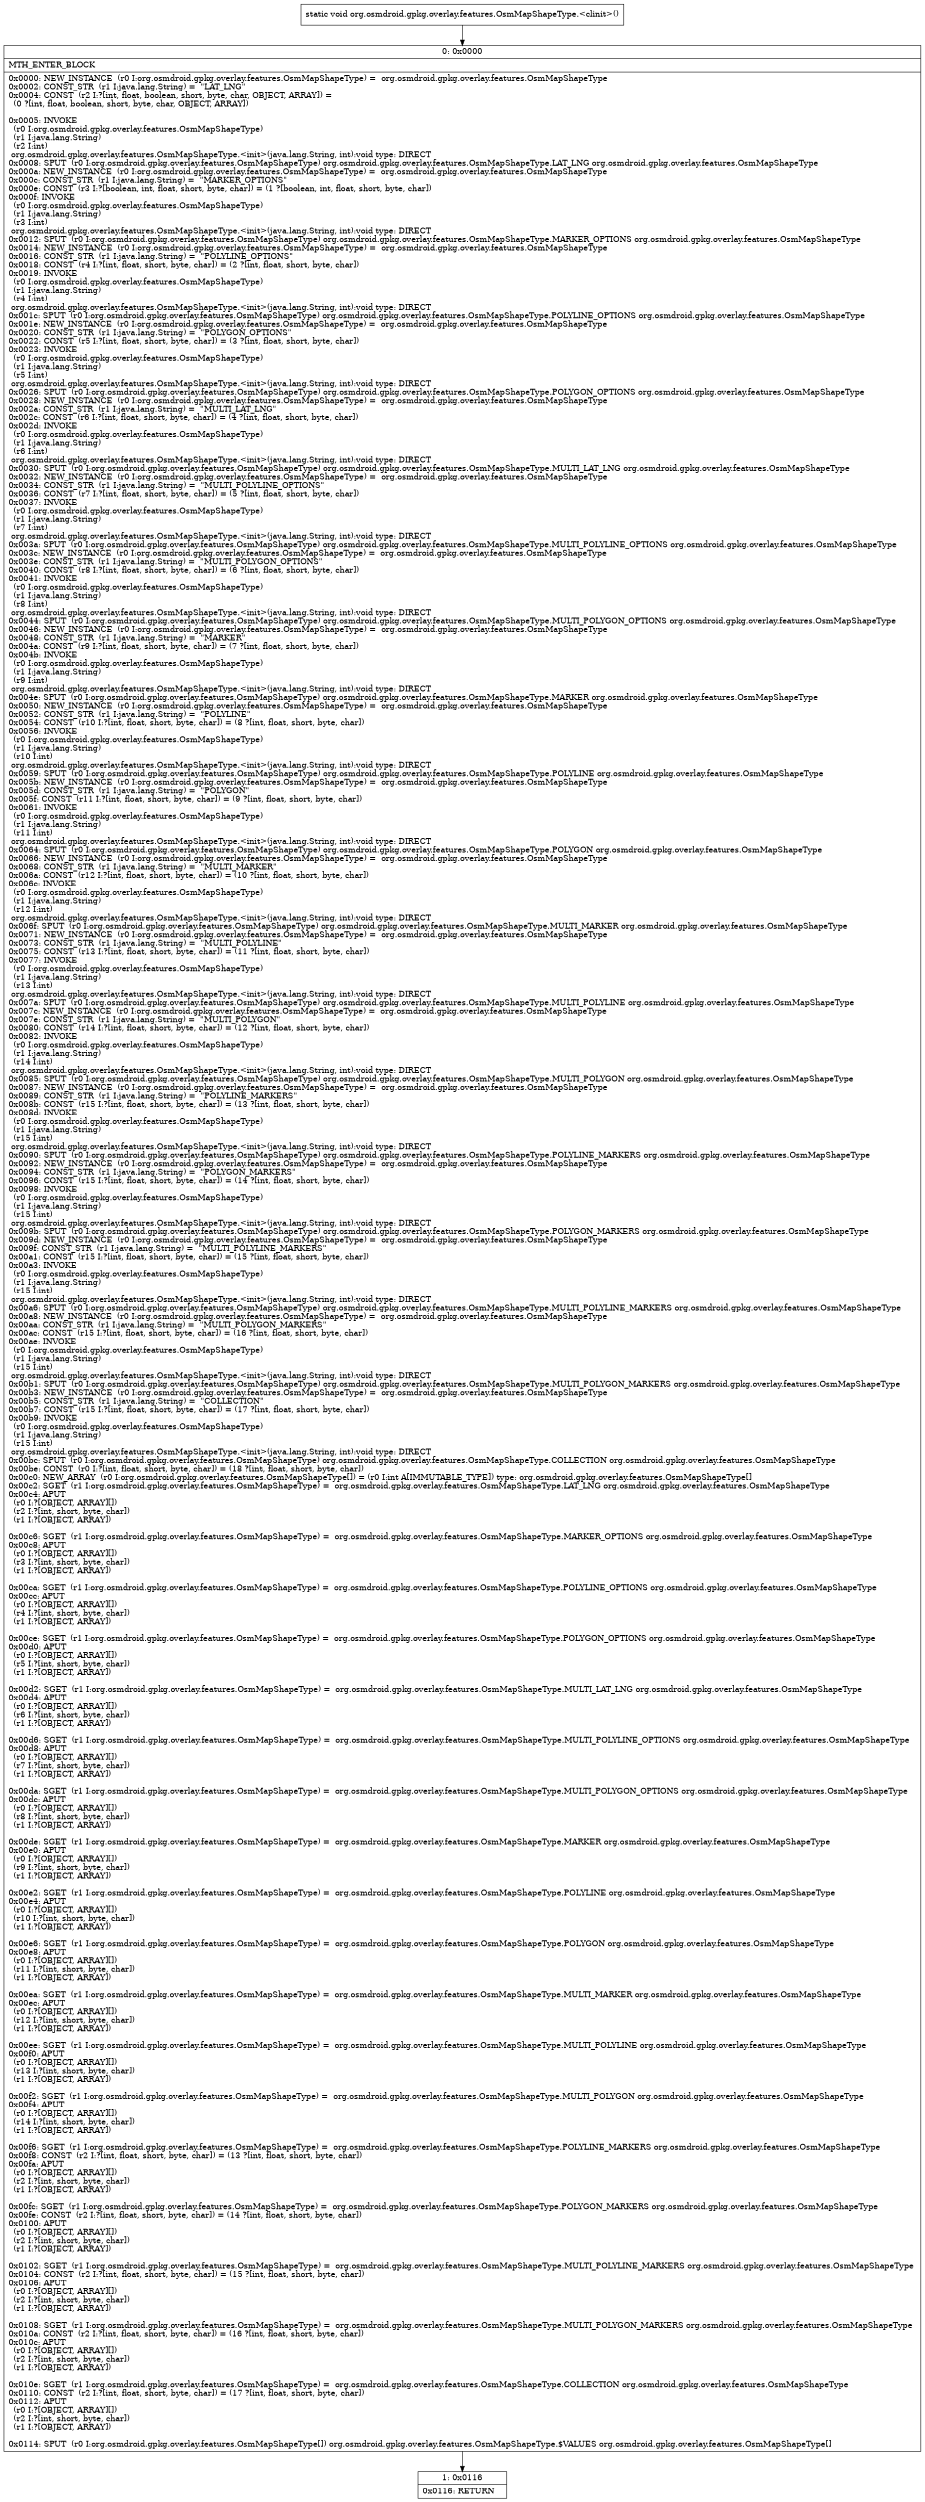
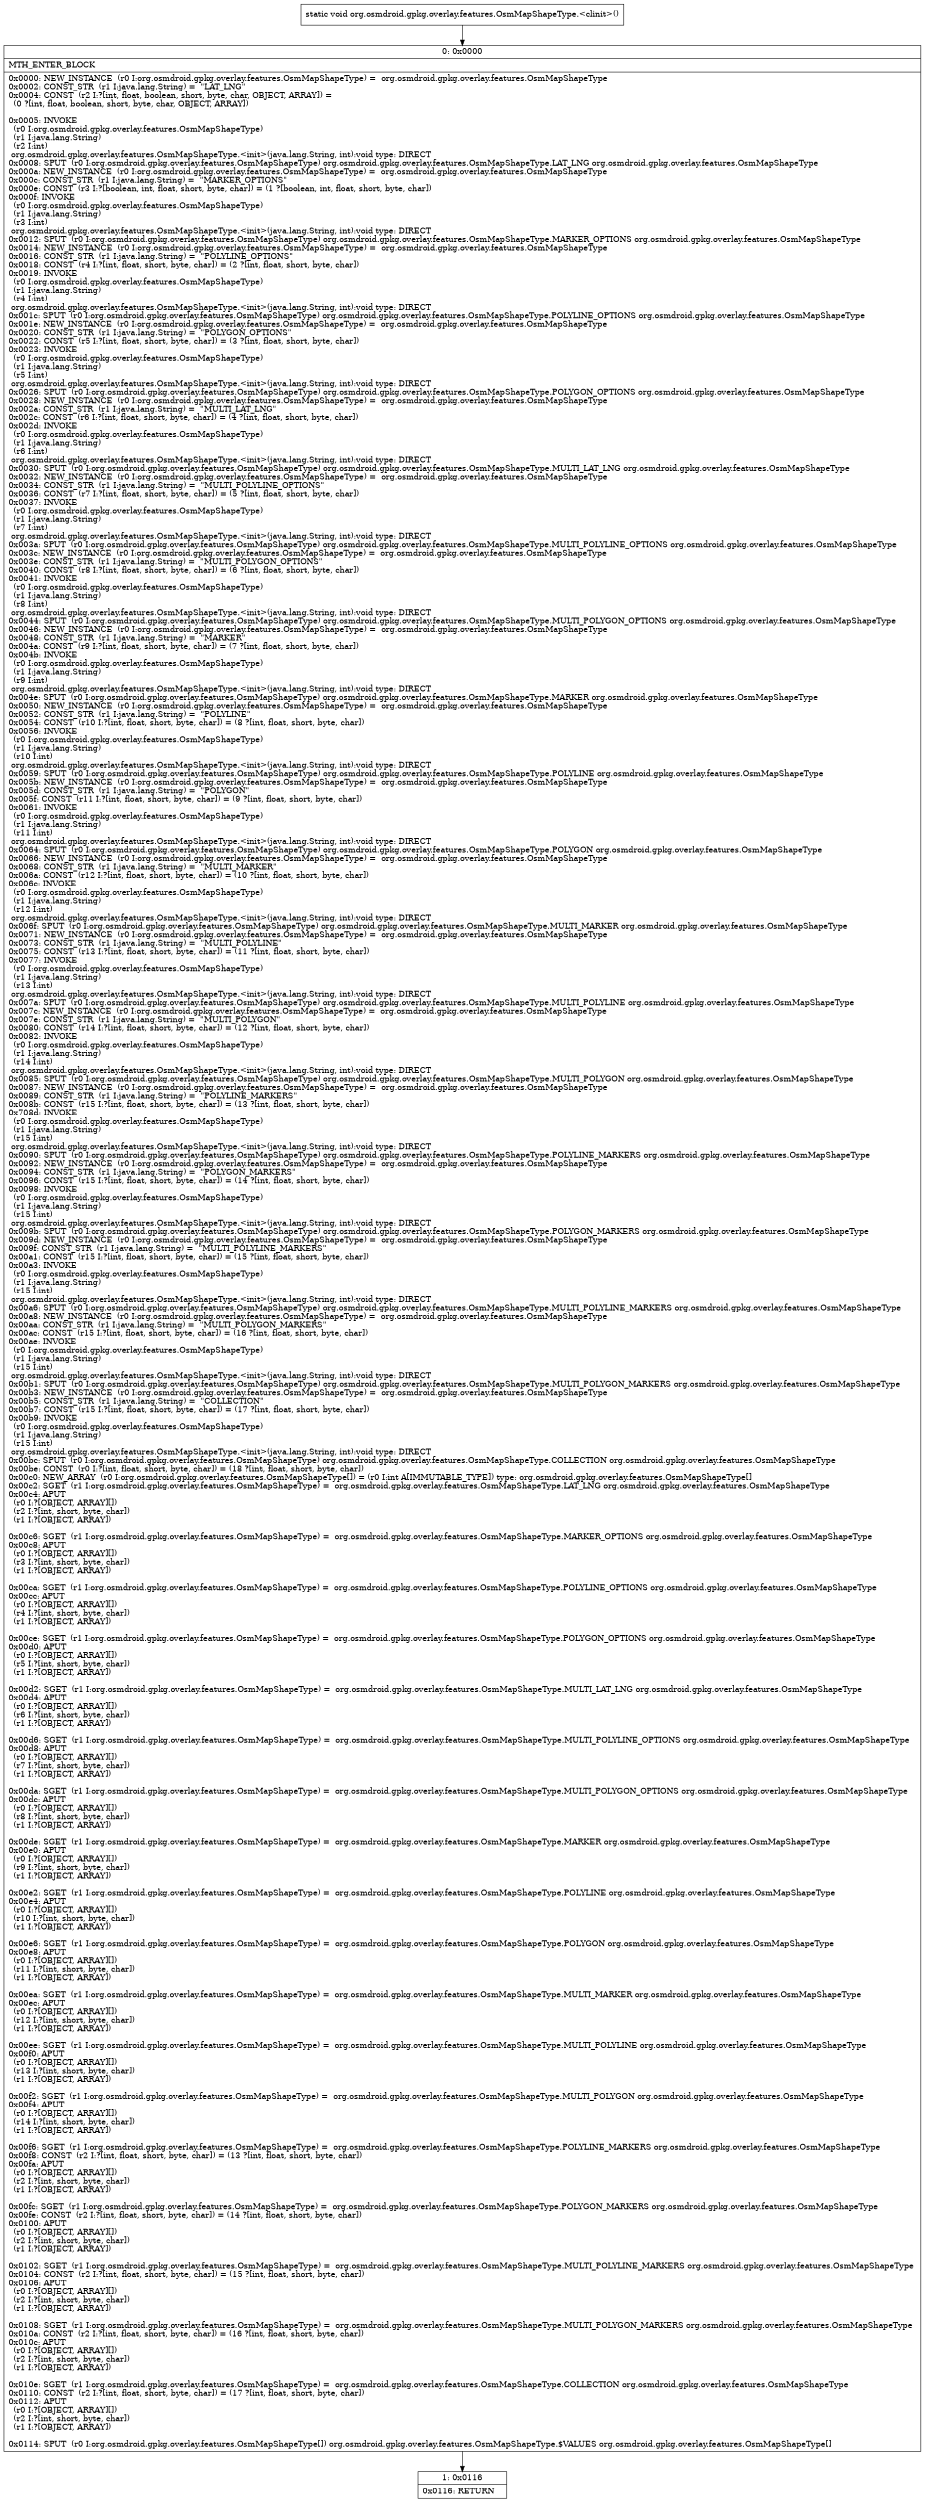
node "0: 0x0000": text "0x008d: INVOKE" -> "0x708d: INVOKE"
